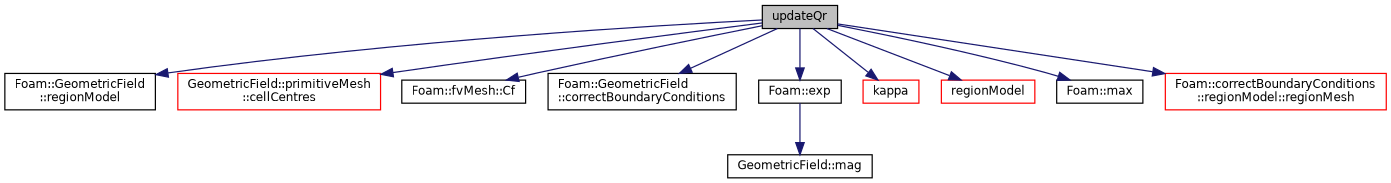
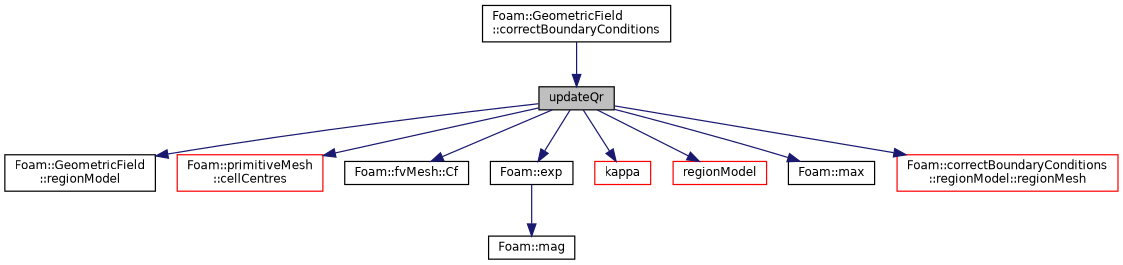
edge "updateQr" -> "Foam::GeometricField ::correctBoundaryConditions": reversed
node "GeometricField::primitiveMesh ::cellCentres": label "GeometricField::primitiveMesh ::cellCentres" -> "Foam::primitiveMesh ::cellCentres"
node "GeometricField::mag": label "GeometricField::mag" -> "Foam::mag"
